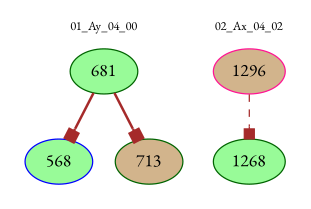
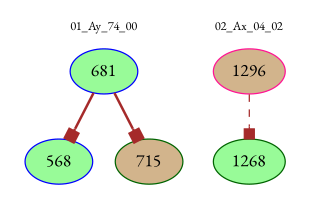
cluster "01_Ay_04_00": label "01_Ay_04_00" -> "01_Ay_74_00"
node "681": color darkgreen -> blue
node "713": label "713" -> "715"
